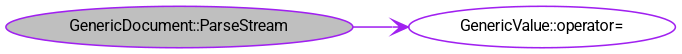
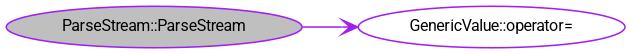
node "GenericDocument::ParseStream": label "GenericDocument::ParseStream" -> "ParseStream::ParseStream"
